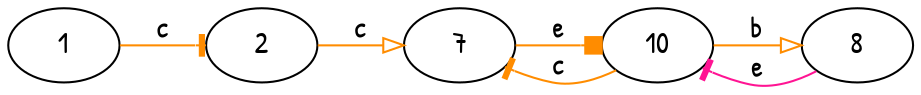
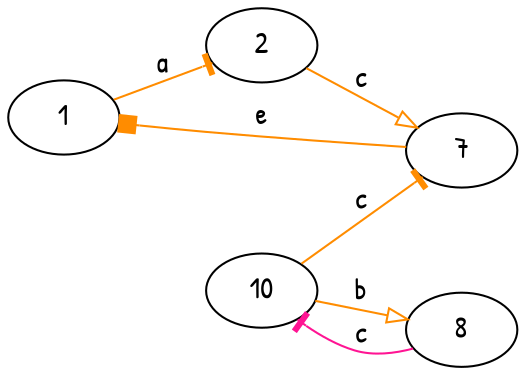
edge "1" -> "2": label "c" -> "a"
edge "7" -> "10": now "7" -> "1"
edge "8" -> "10": label "e" -> "c"
